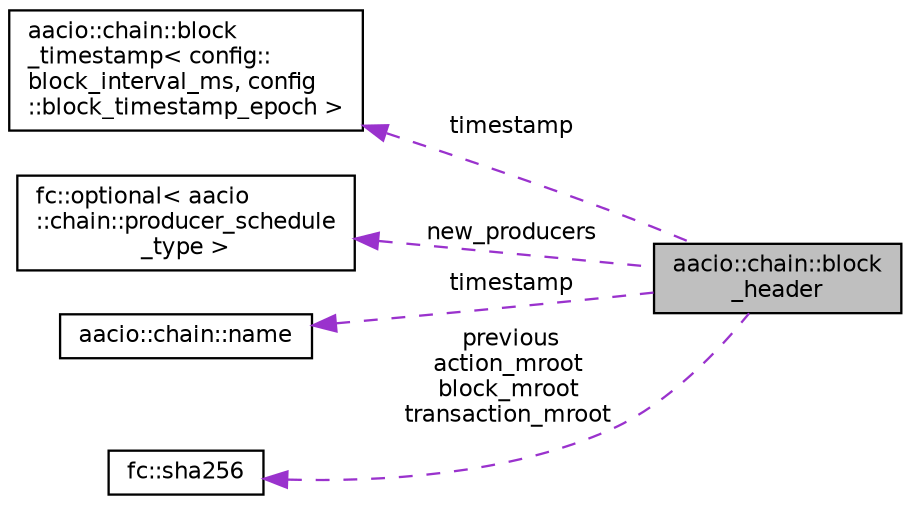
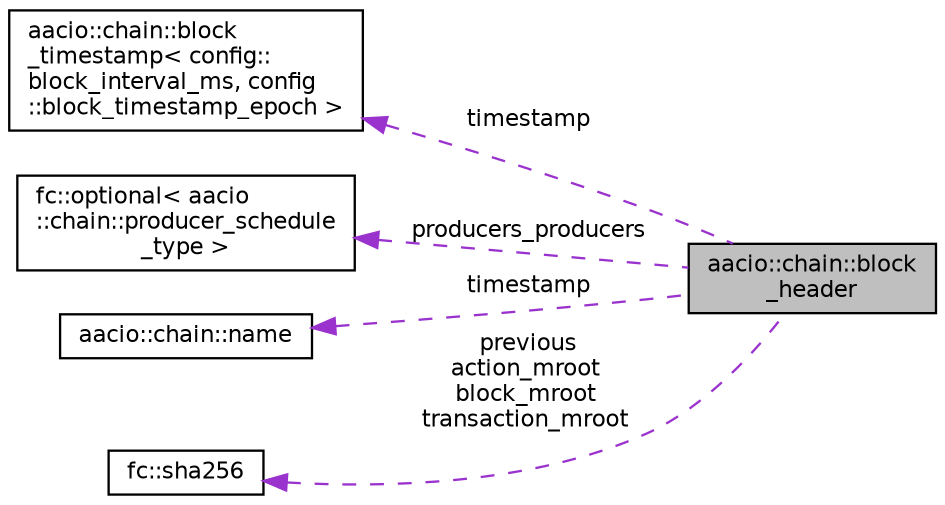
edge "aacio::chain::block _header" -> "fc::optional< aacio ::chain::producer_schedule _type >": label " new_producers" -> " producers_producers"
